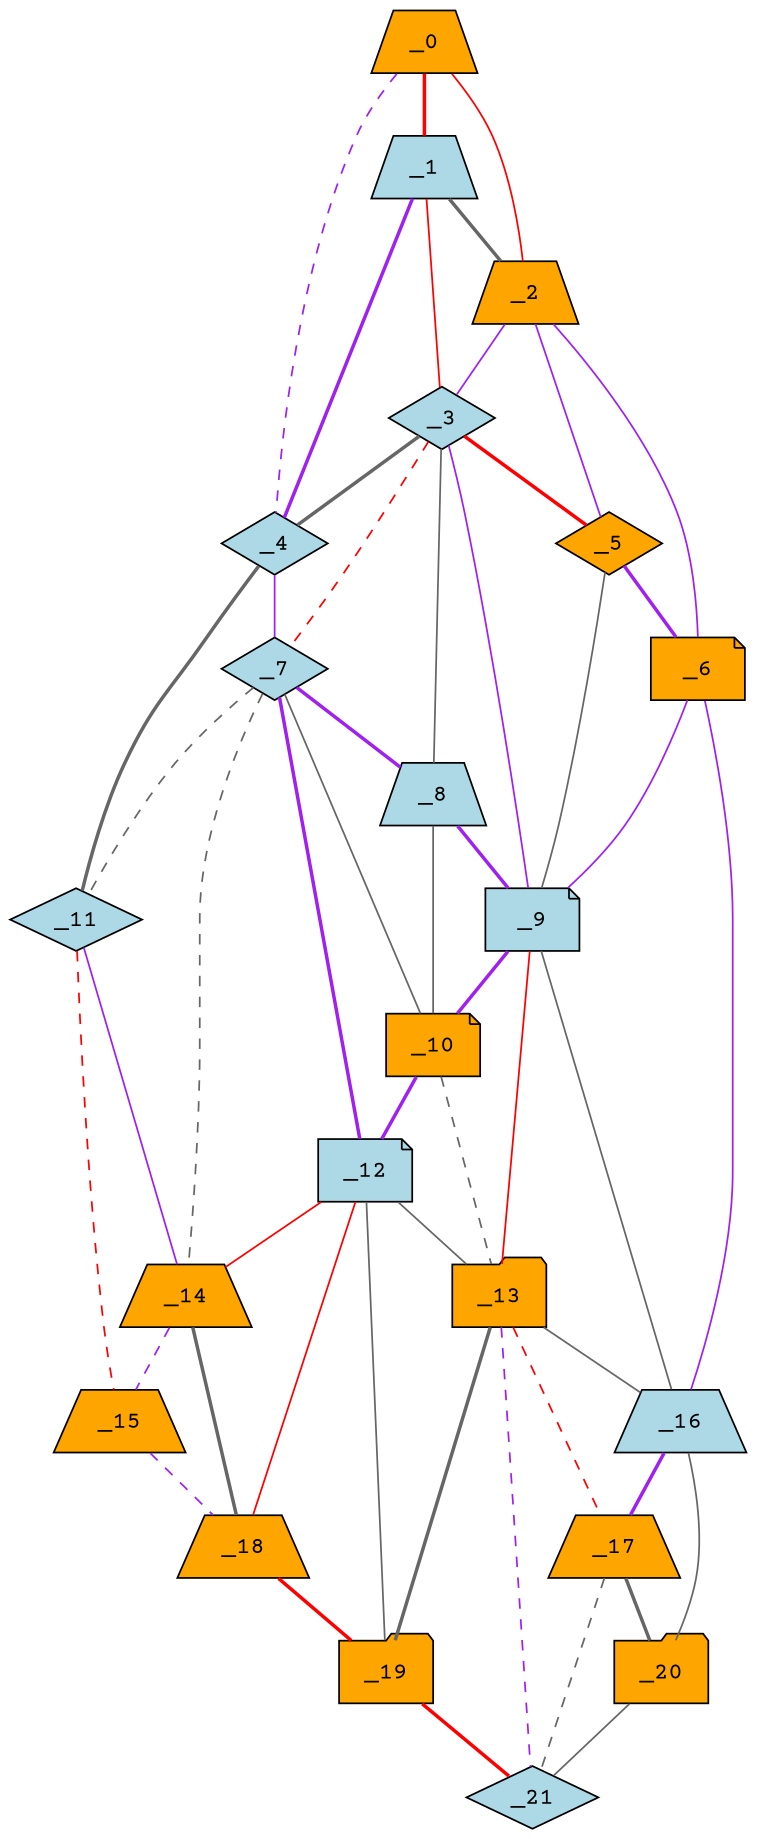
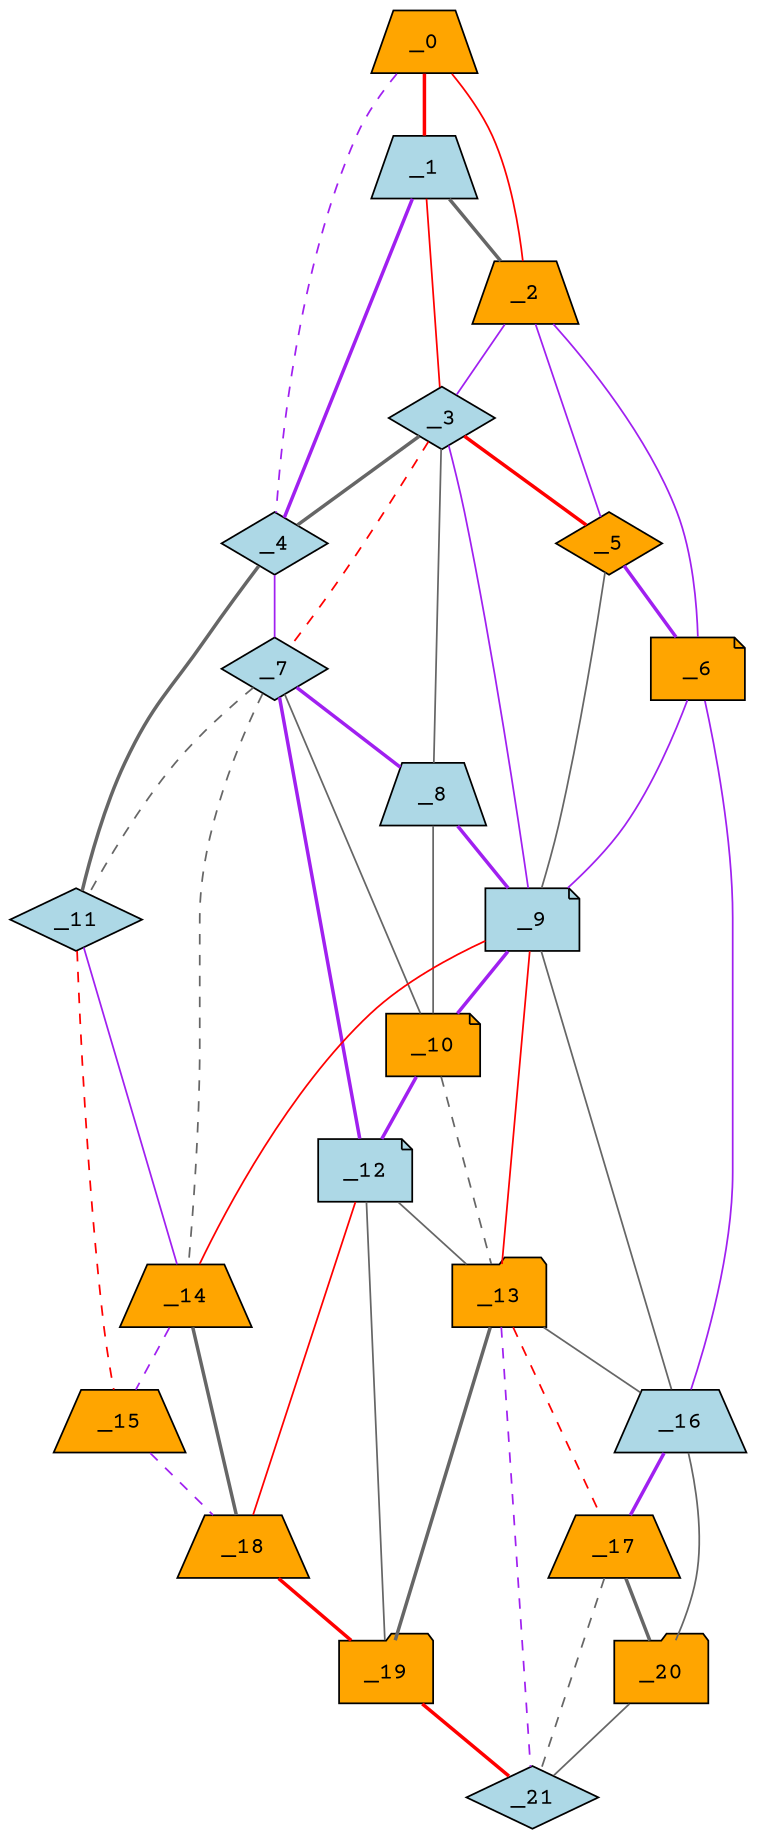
edge "_12" -- "_14": now "_9" -- "_14"
